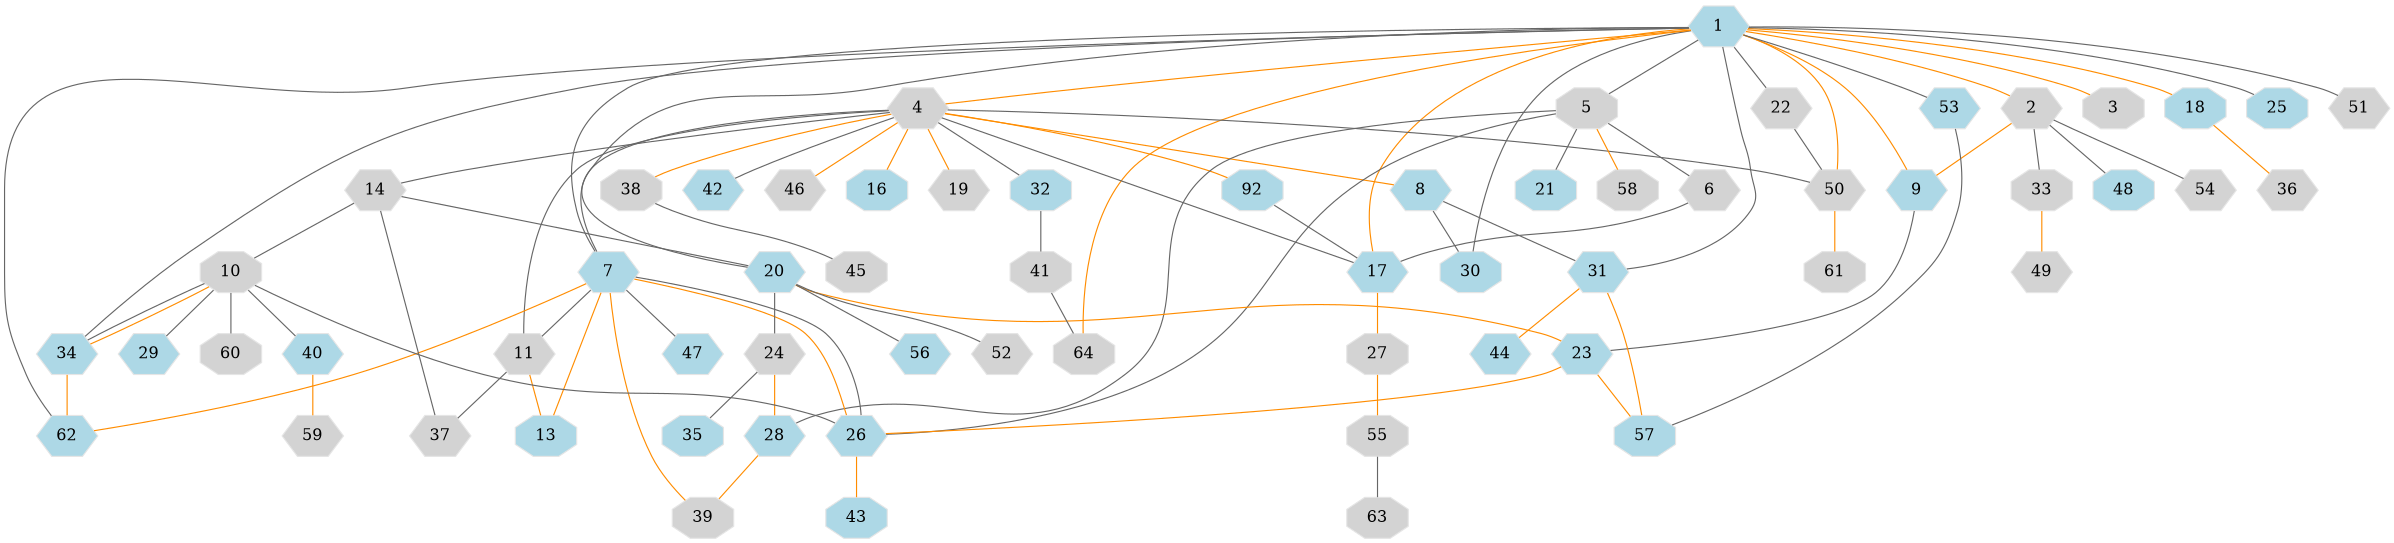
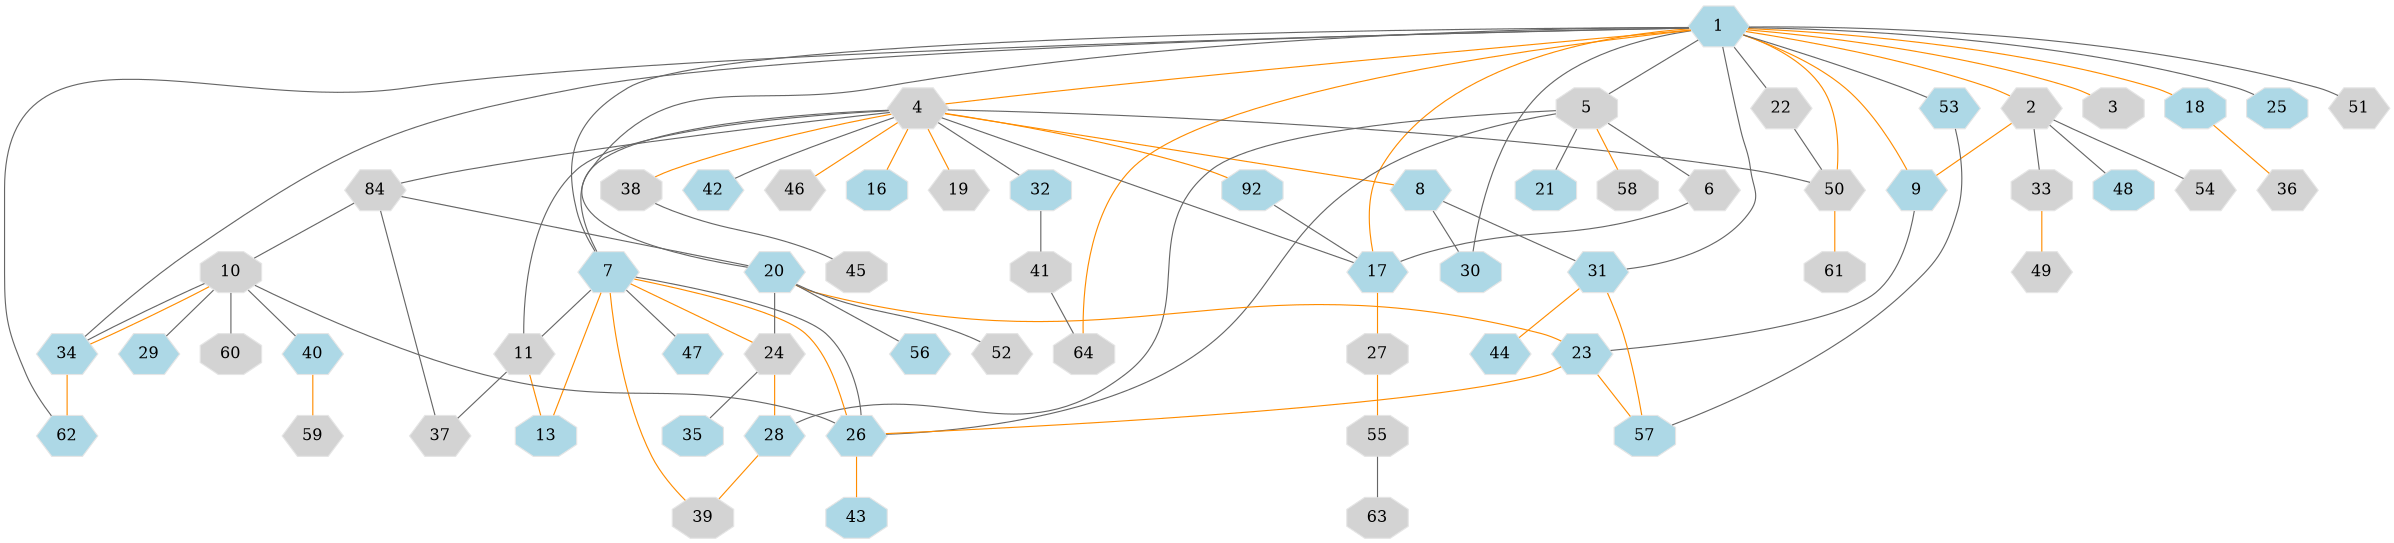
node "14": label "14" -> "84"
edge "7" -- "62": now "7" -- "24"
